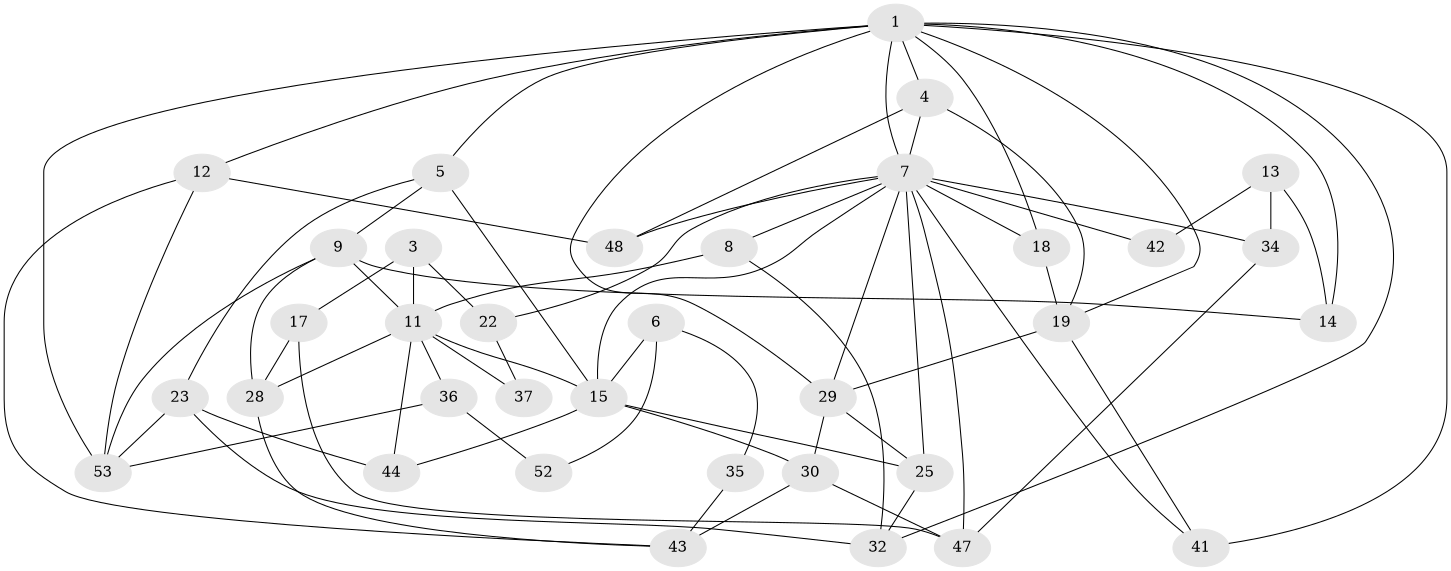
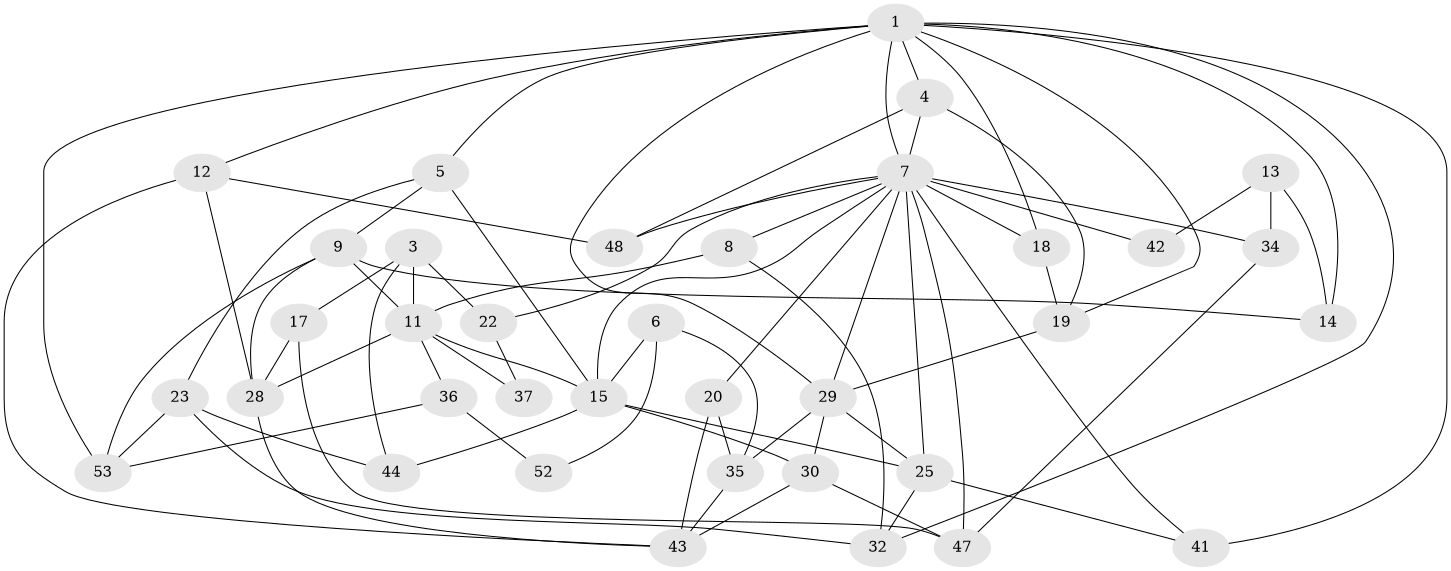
edge "12" -- "53": now "12" -- "28"
edge "11" -- "44": now "3" -- "44"
node "20": added
edge "29" -- "35": added
edge "19" -- "41": now "25" -- "41"
